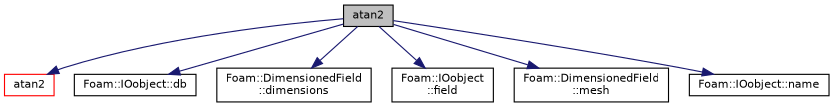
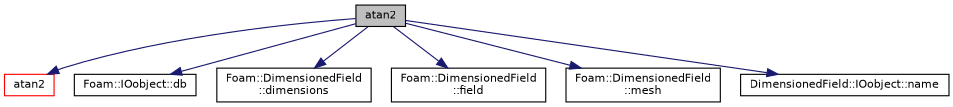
node "Foam::IOobject ::field": label "Foam::IOobject ::field" -> "Foam::DimensionedField ::field"
node "Foam::IOobject::name": label "Foam::IOobject::name" -> "DimensionedField::IOobject::name"
